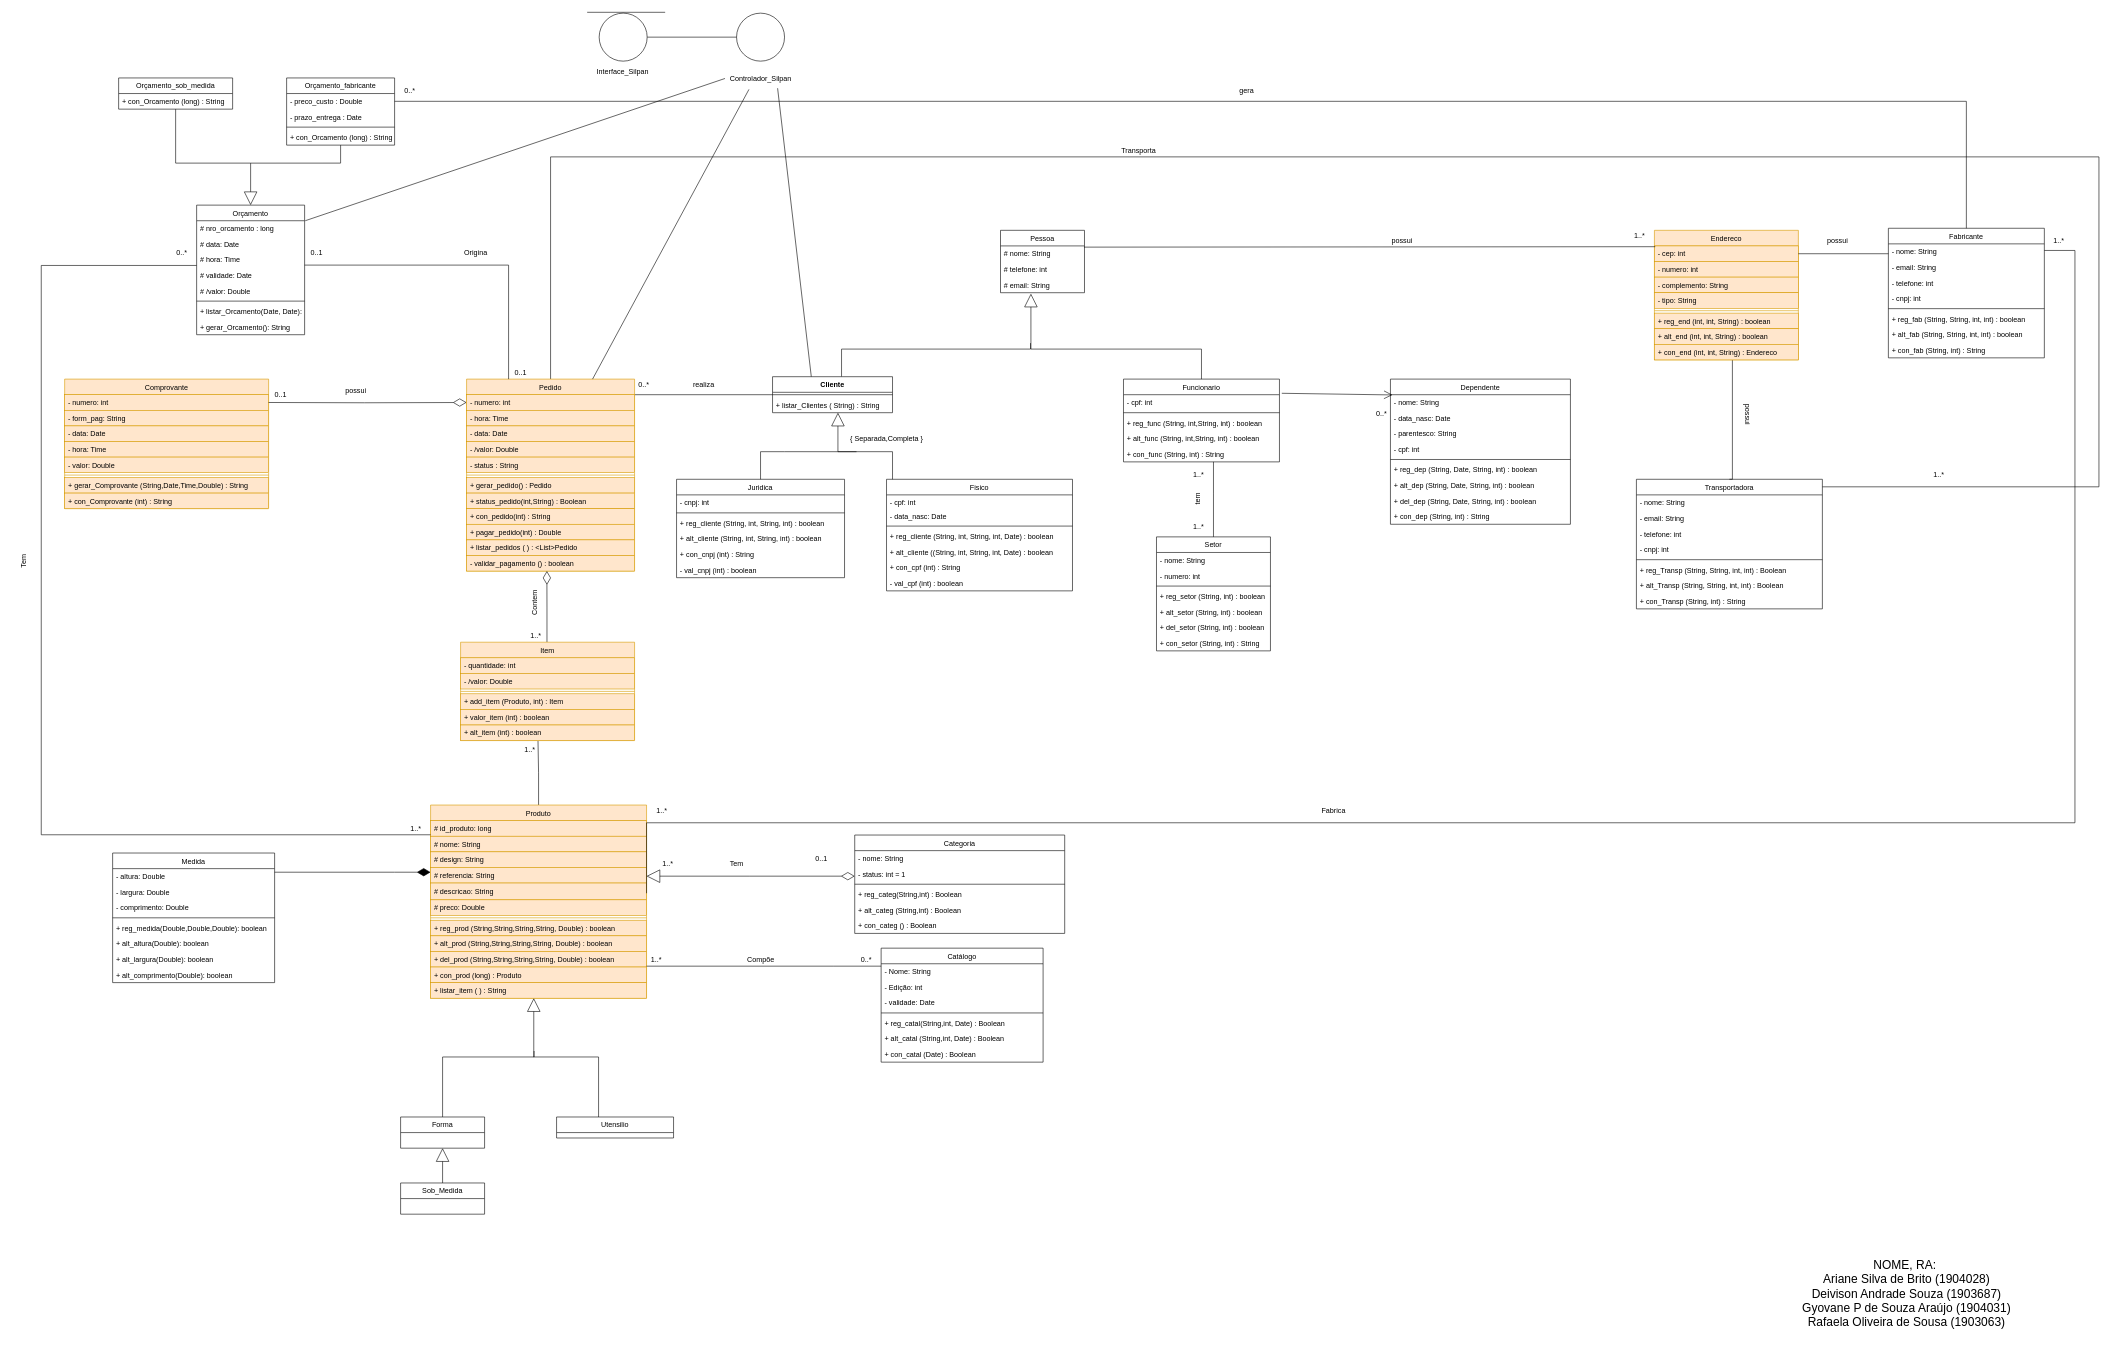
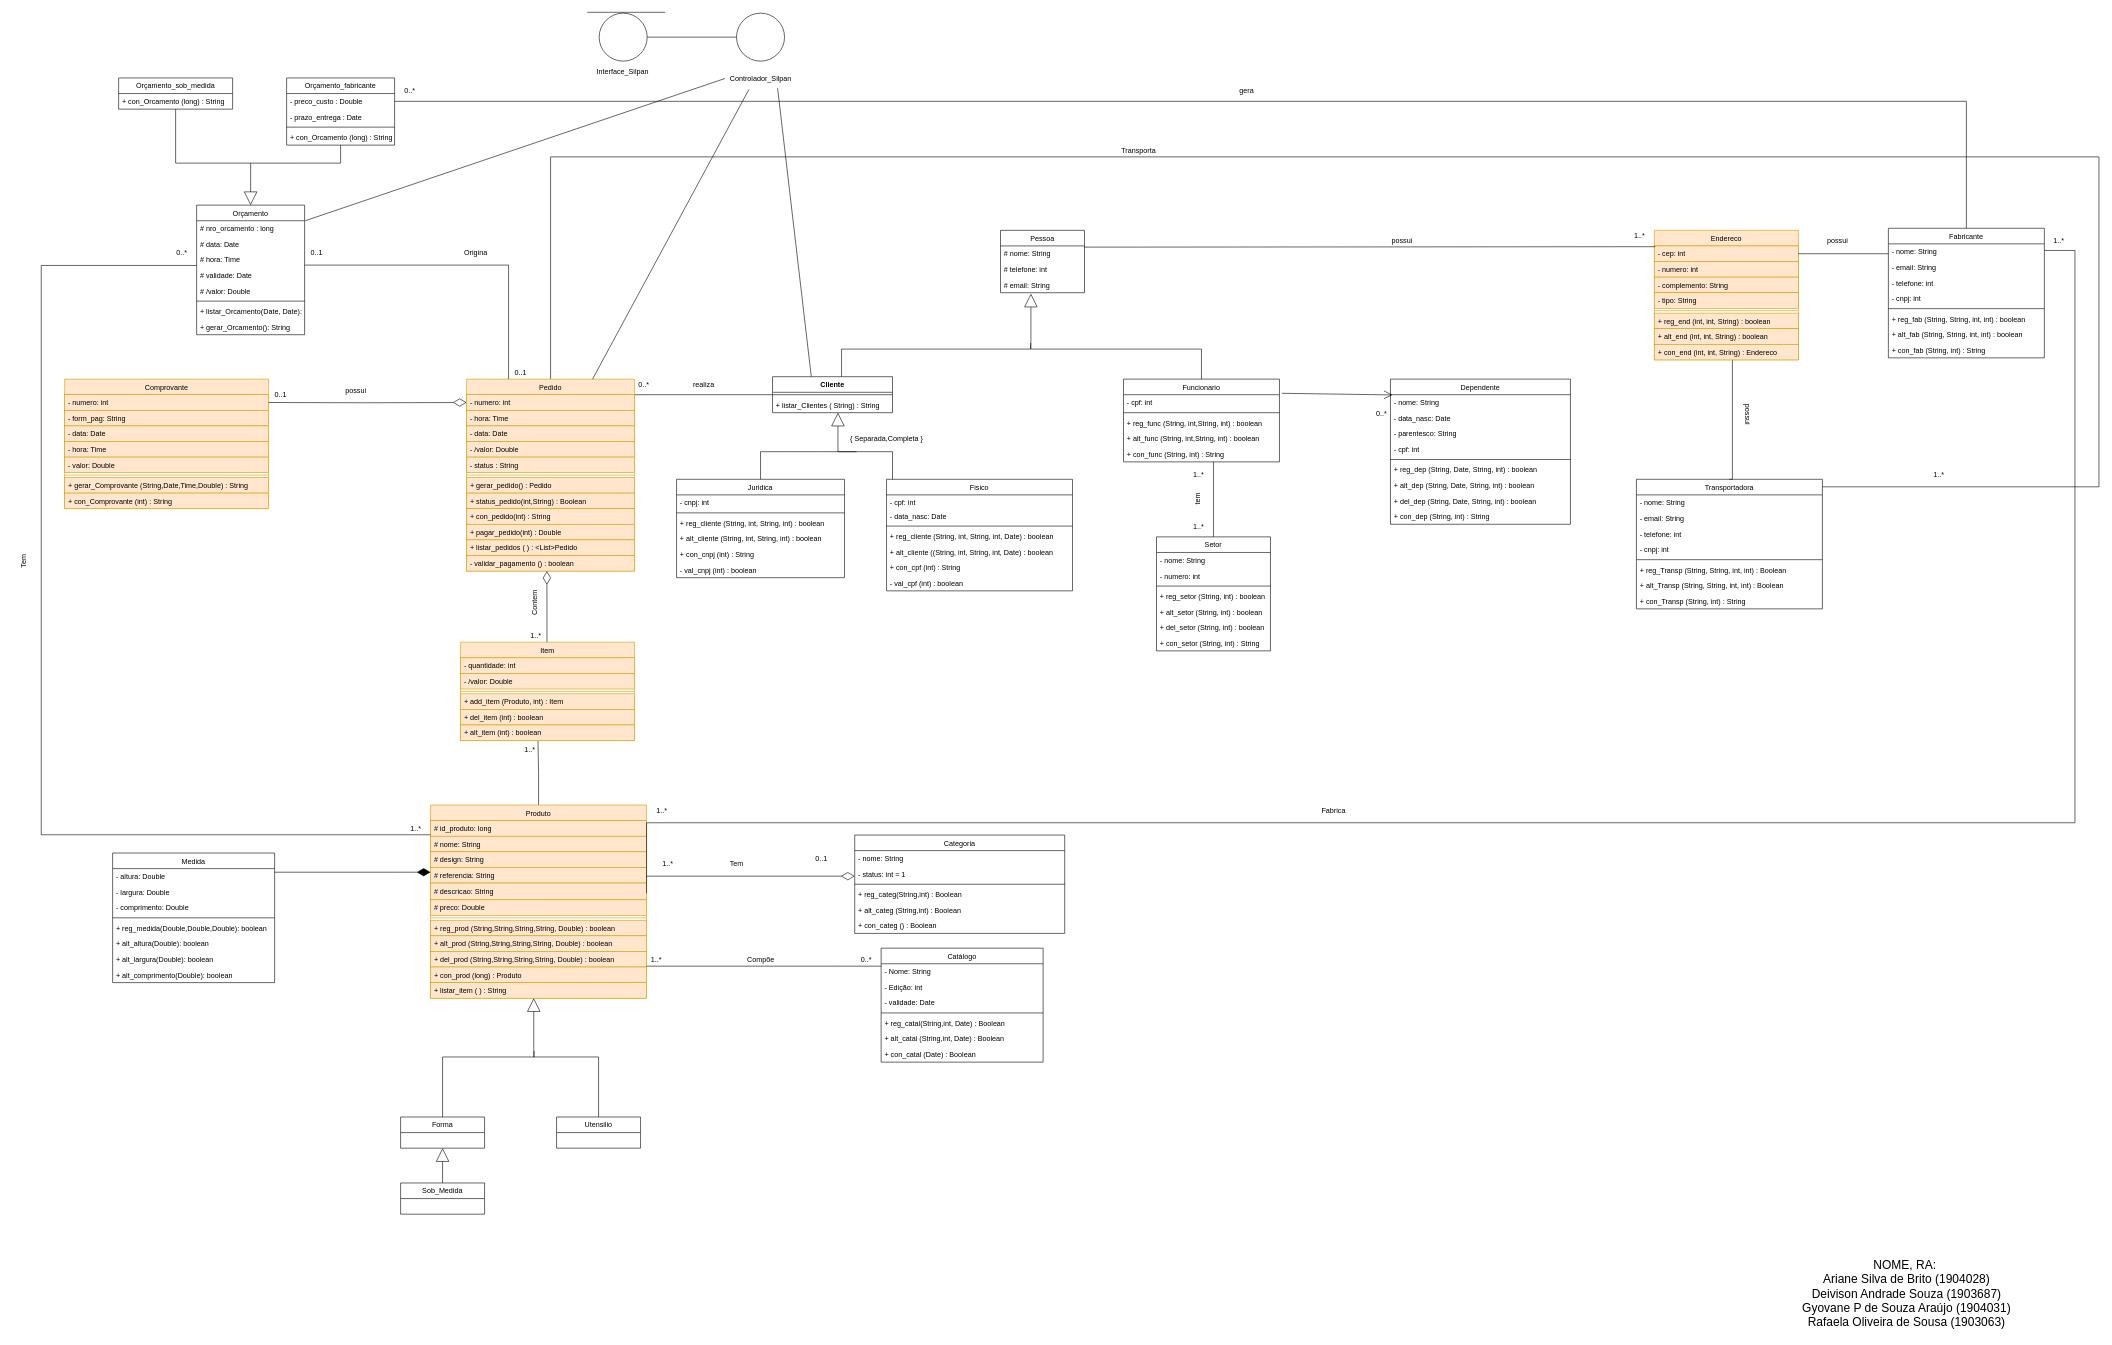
node "+ valor_item (int) : boolean": label "+ valor_item (int) : boolean" -> "+ del_item (int) : boolean"
edge "Categoria" -- "Produto": arrowhead block -> none
node "Utensilio": size 117x21 -> 84x31
